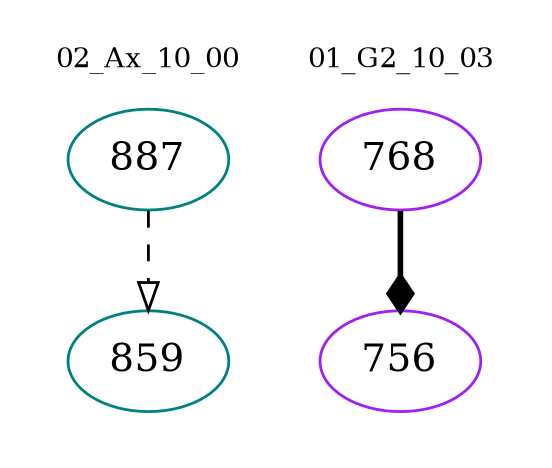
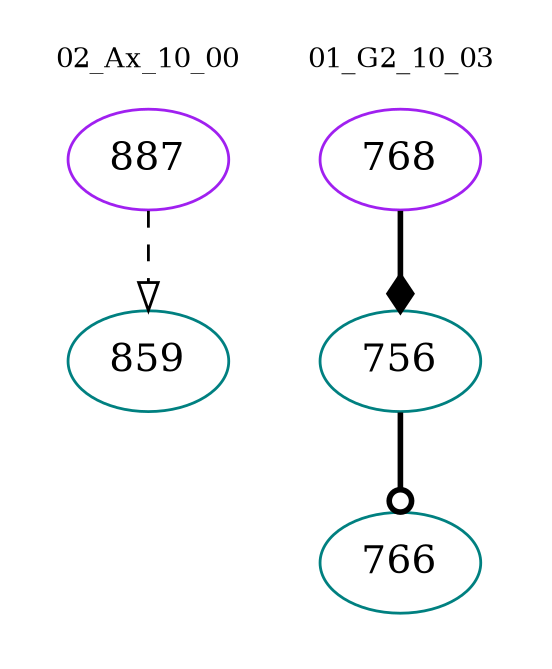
node "887": color teal -> purple
node "756": color purple -> teal
node "766": added
